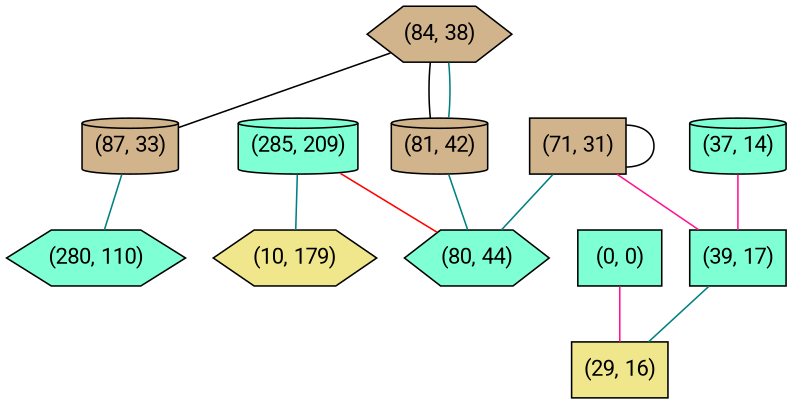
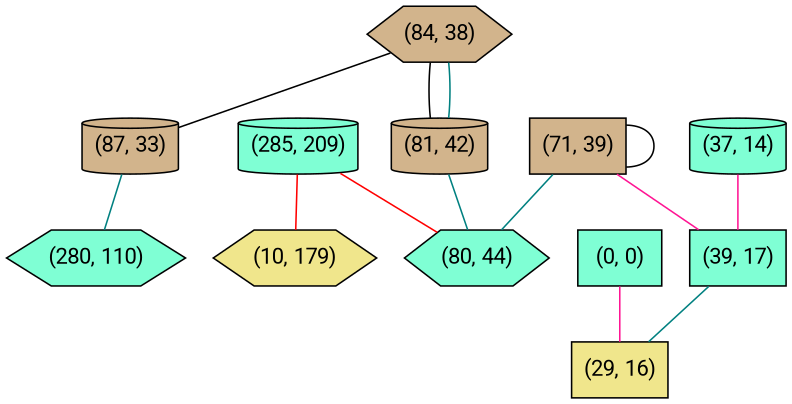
node "(71, 31)": label "(71, 31)" -> "(71, 39)"
edge "(285, 209)" -- "(10, 179)": color teal -> red
